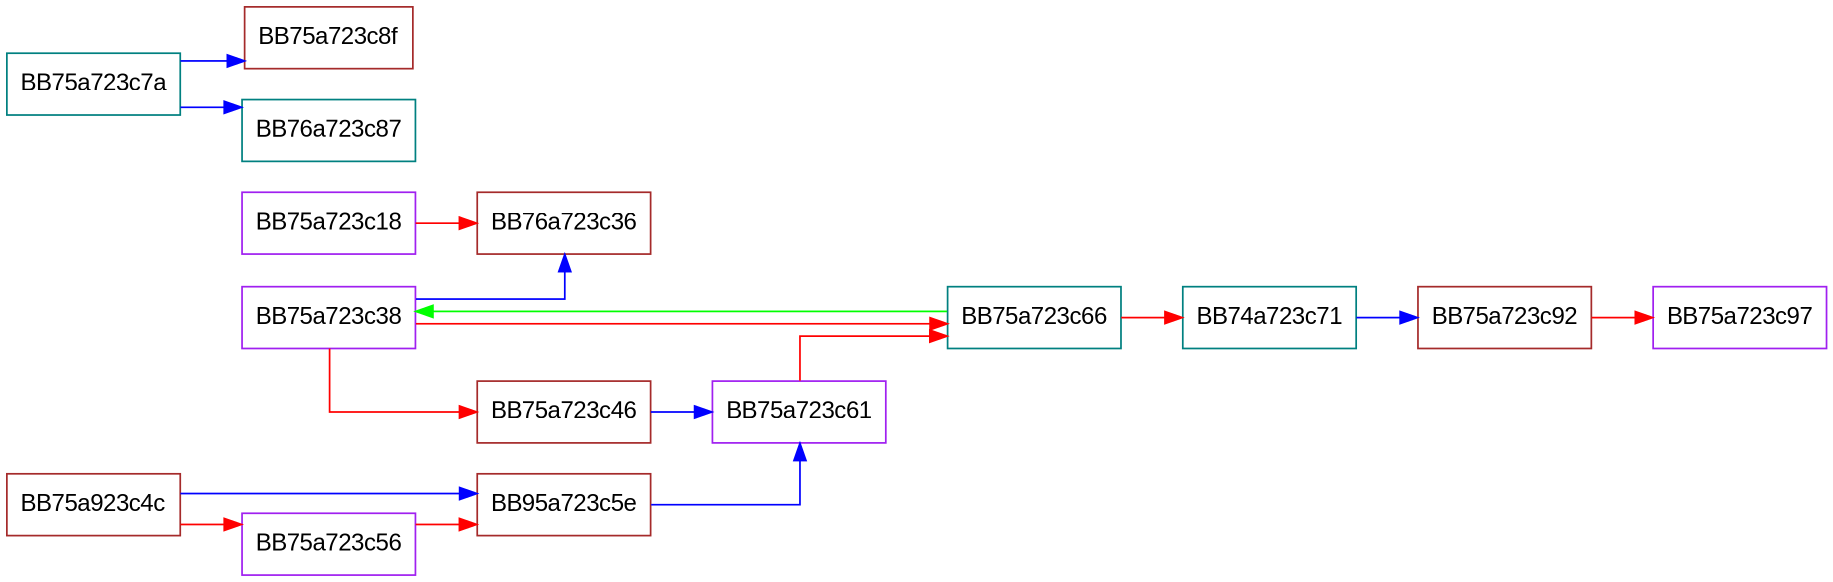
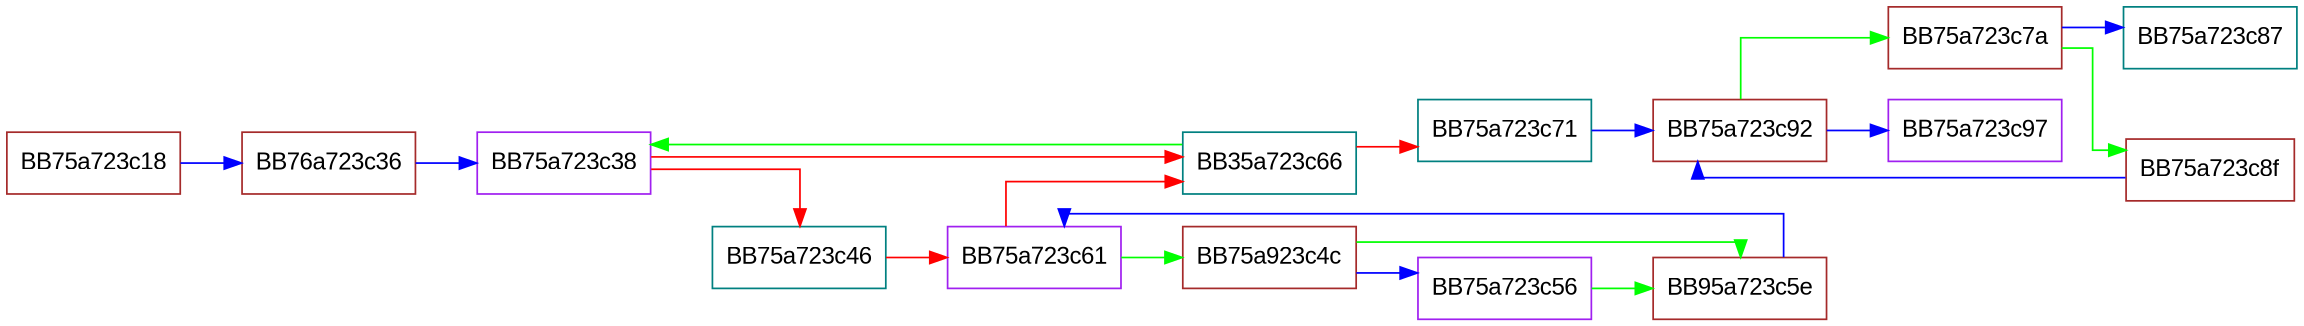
edge "BB75a723c92" -> "BB75a723c7a": added
edge "BB75a723c7a" -> "BB75a723c8f": color blue -> green
node "BB75a723c7a": color teal -> brown
node "BB76a723c87": label "BB76a723c87" -> "BB75a723c87"
edge "BB75a723c8f" -> "BB75a723c92": added
node "BB75a723c18": color purple -> brown
edge "BB75a723c18" -> "BB76a723c36": color red -> blue
edge "BB75a723c61" -> "BB75a923c4c": added
edge "BB75a723c38" -> "BB76a723c36": reversed
node "BB75a723c66": label "BB75a723c66" -> "BB35a723c66"
node "BB74a723c71": label "BB74a723c71" -> "BB75a723c71"
edge "BB75a723c92" -> "BB75a723c97": color red -> blue
node "BB75a723c46": color brown -> teal
edge "BB75a723c46" -> "BB75a723c61": color blue -> red
edge "BB75a923c4c" -> "BB95a723c5e": color blue -> green
edge "BB75a923c4c" -> "BB75a723c56": color red -> blue
edge "BB75a723c56" -> "BB95a723c5e": color red -> green
